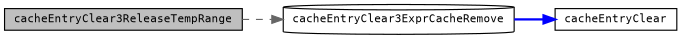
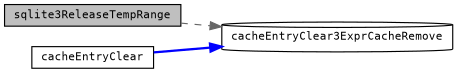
node "cacheEntryClear3ReleaseTempRange": label "cacheEntryClear3ReleaseTempRange" -> "sqlite3ReleaseTempRange"
edge "cacheEntryClear3ExprCacheRemove" -> "cacheEntryClear": reversed
